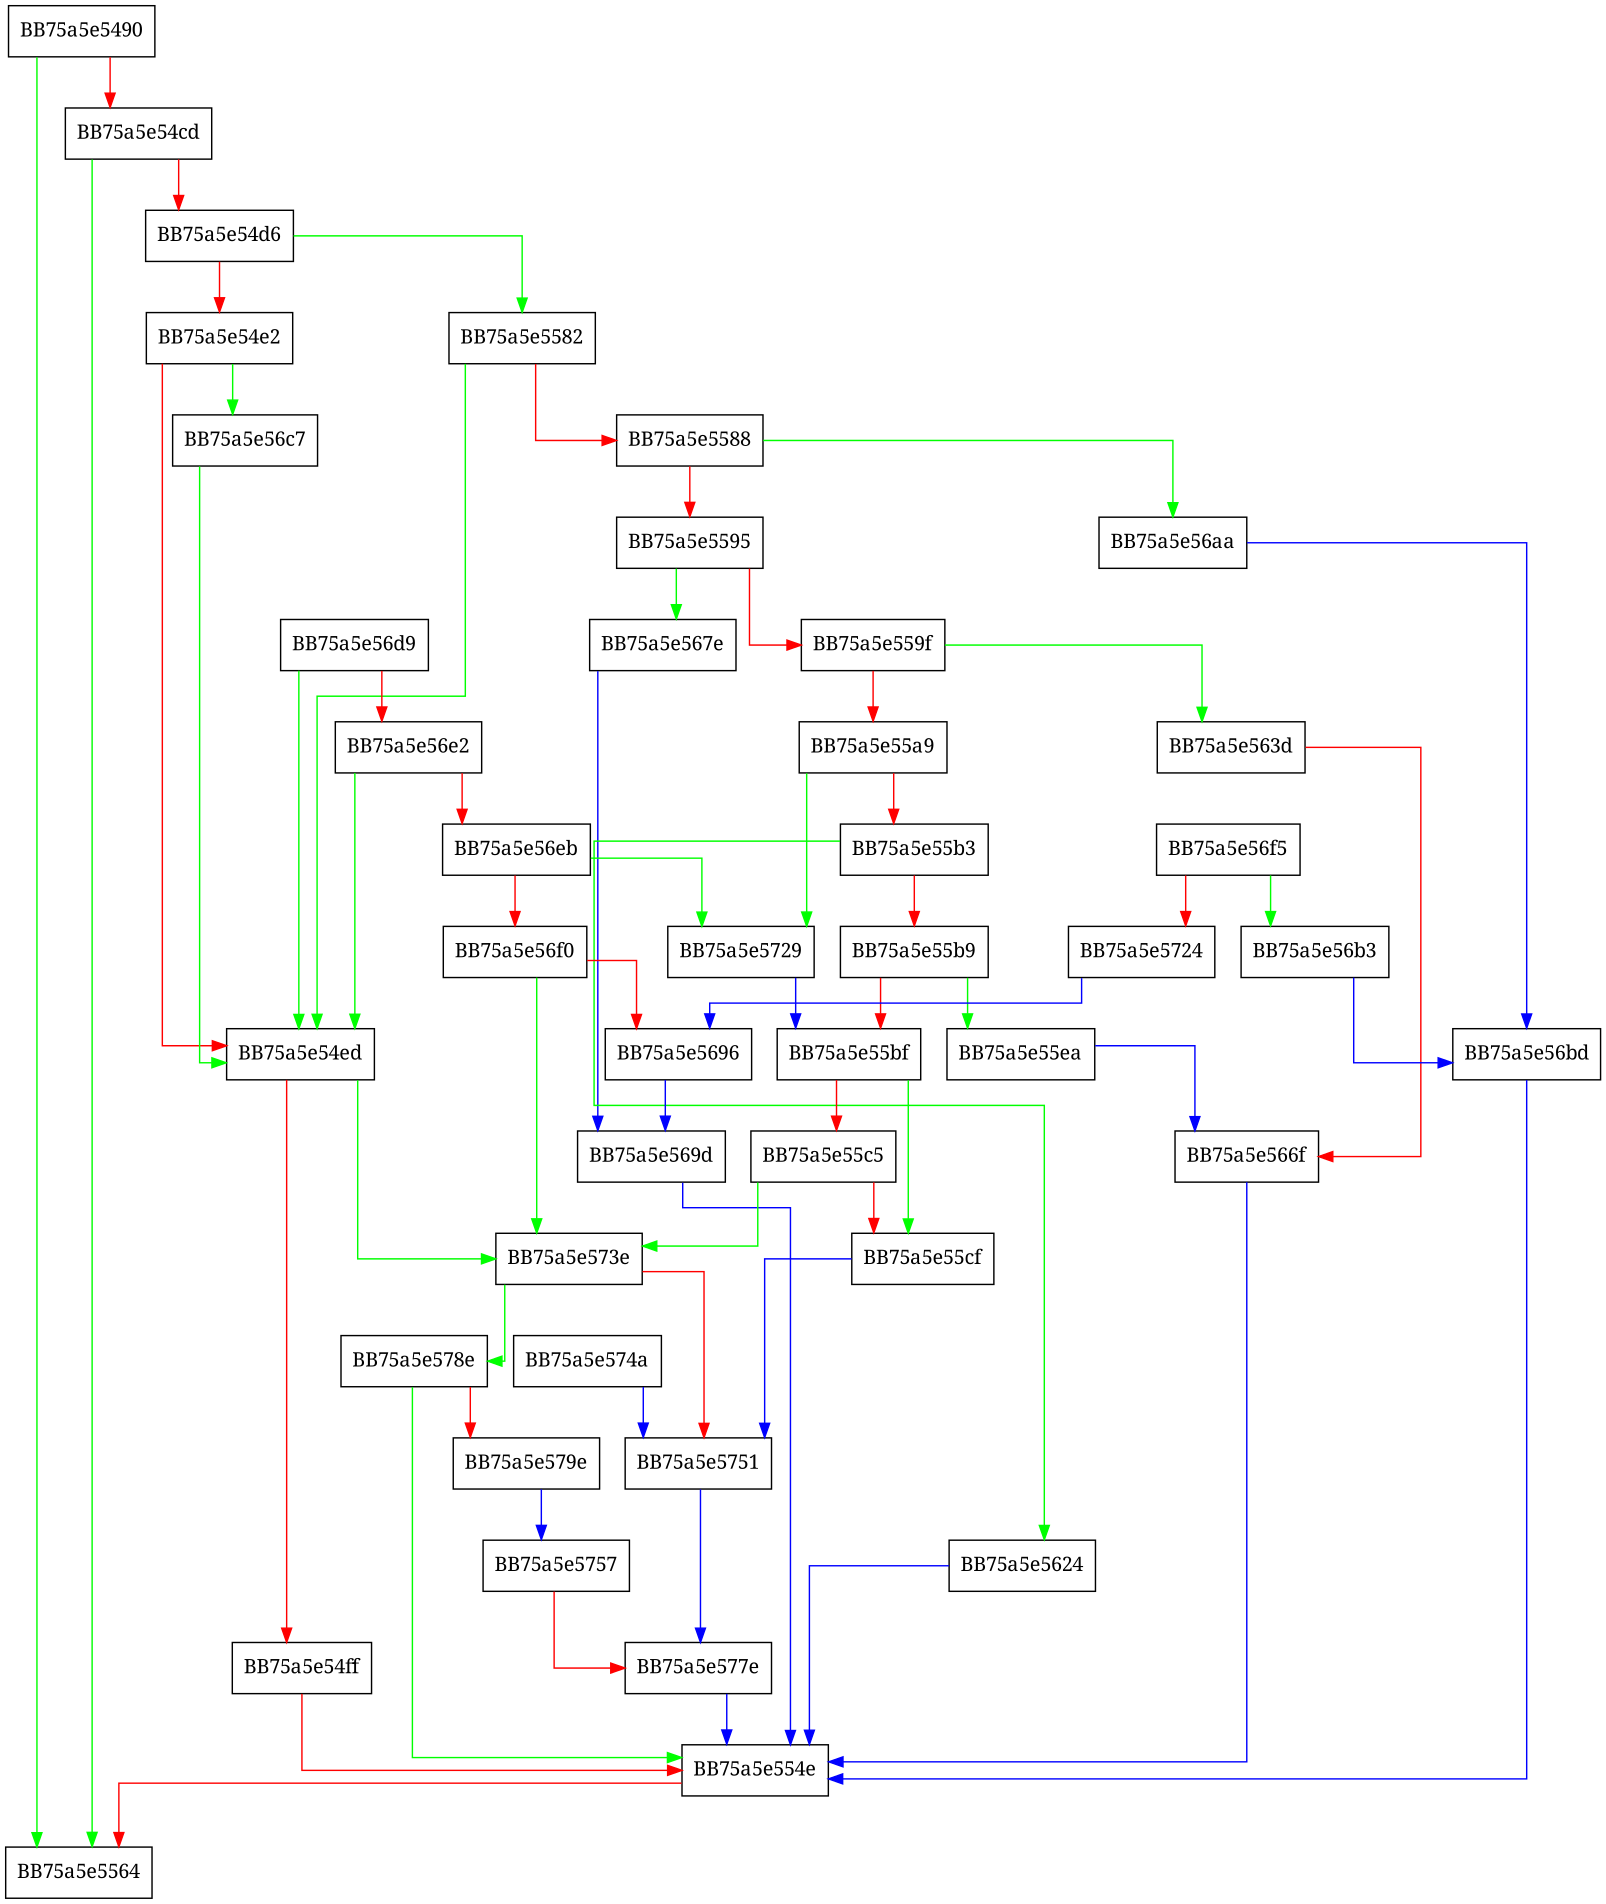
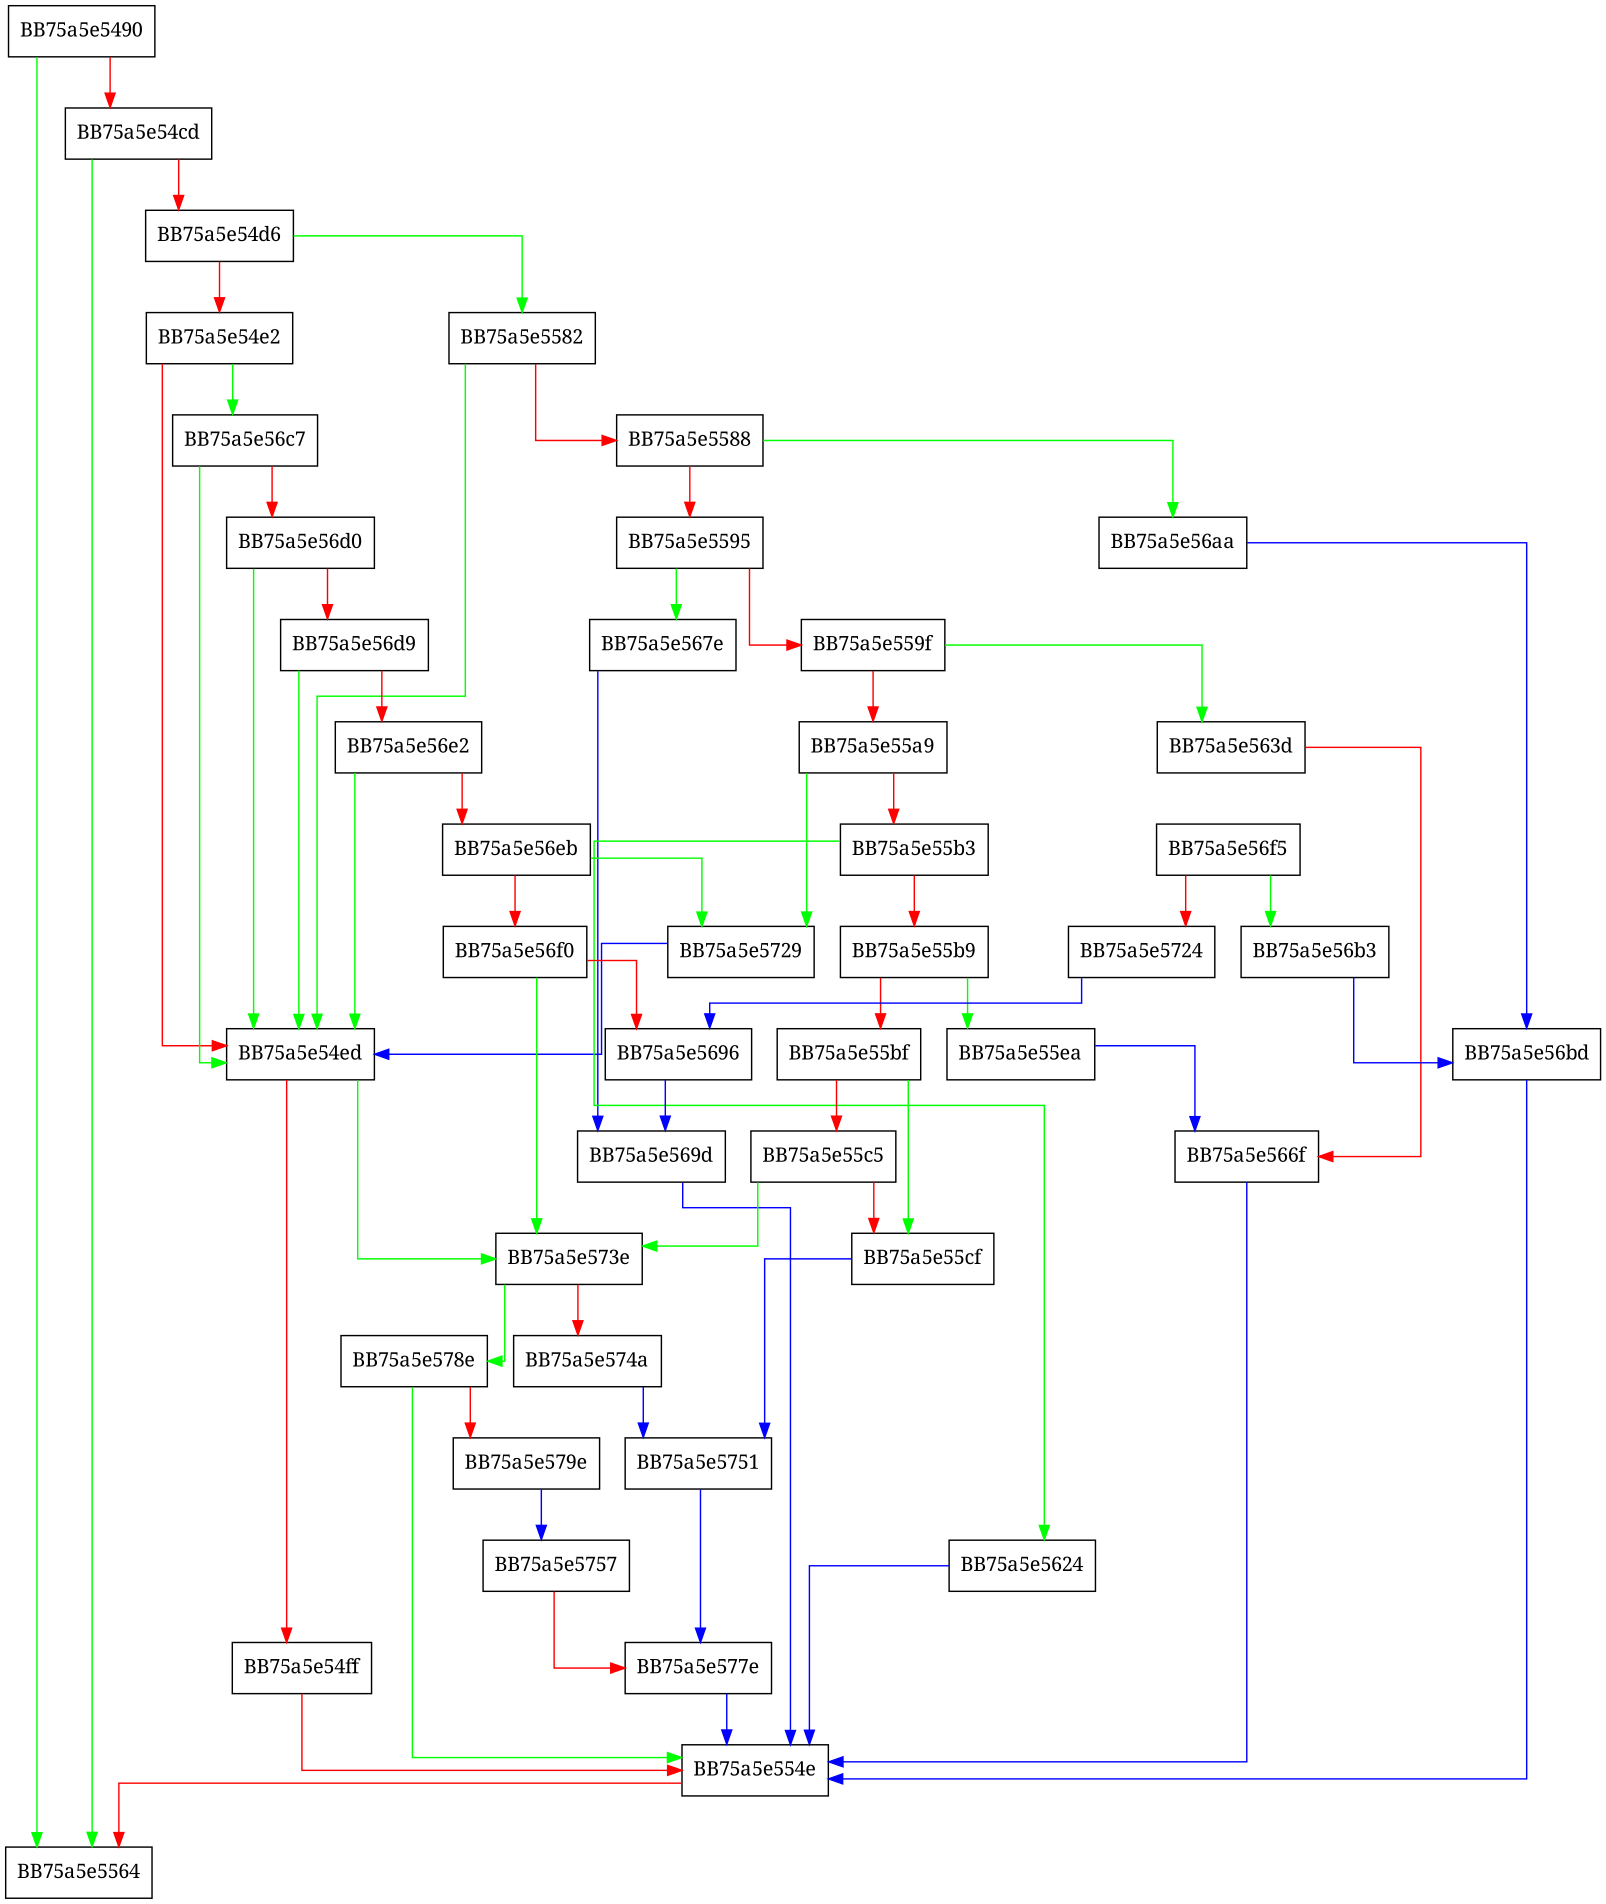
node "BB75a5e56d0": added
edge "BB75a5e5729" -> "BB75a5e55bf": now "BB75a5e5729" -> "BB75a5e54ed"
edge "BB75a5e573e" -> "BB75a5e5751": now "BB75a5e573e" -> "BB75a5e574a"
